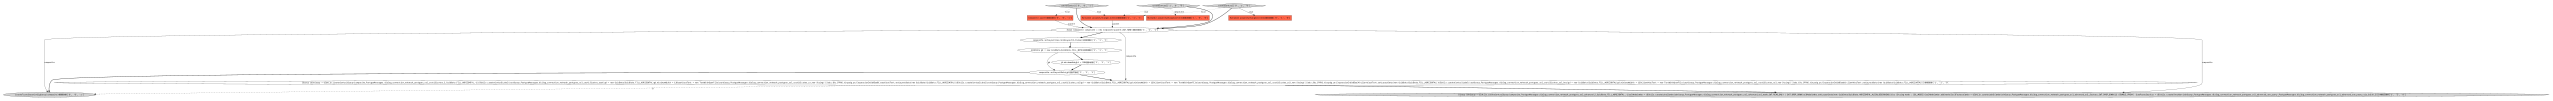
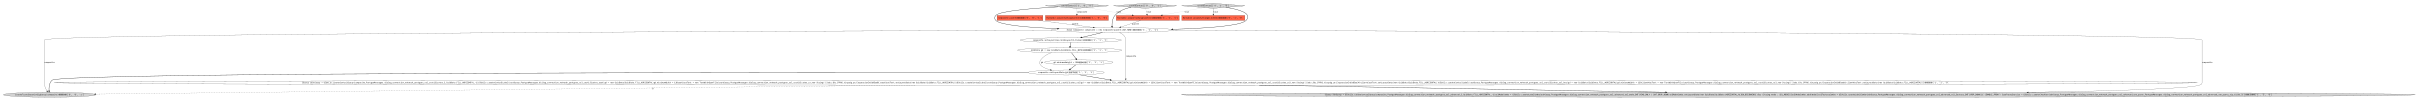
edge "createControl['0', '0', '1']" -> "Composite parent@@@2@@@['0', '0', '1']": removed, label "true"
